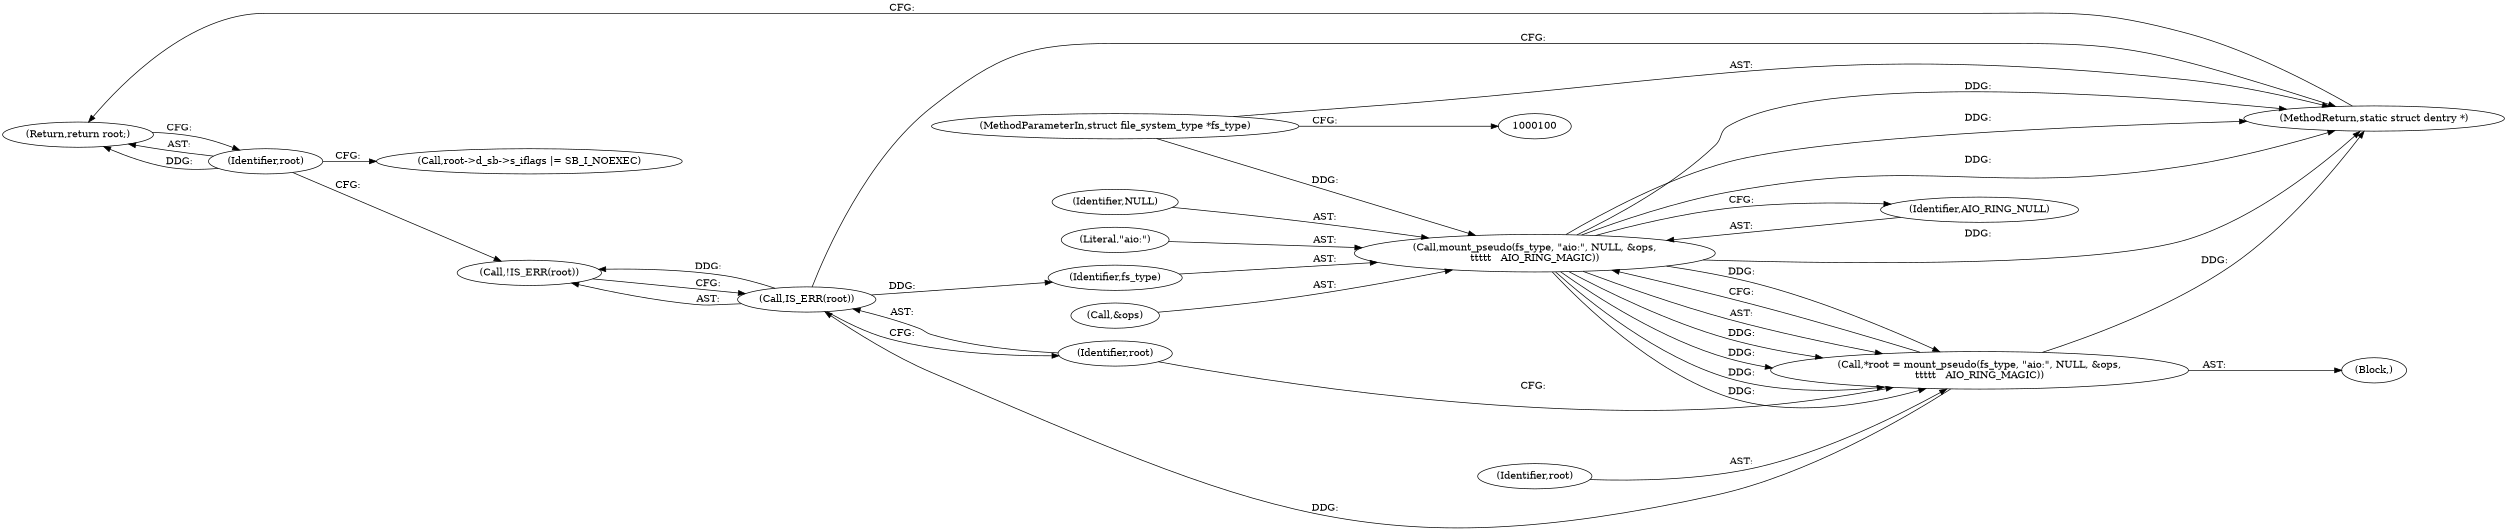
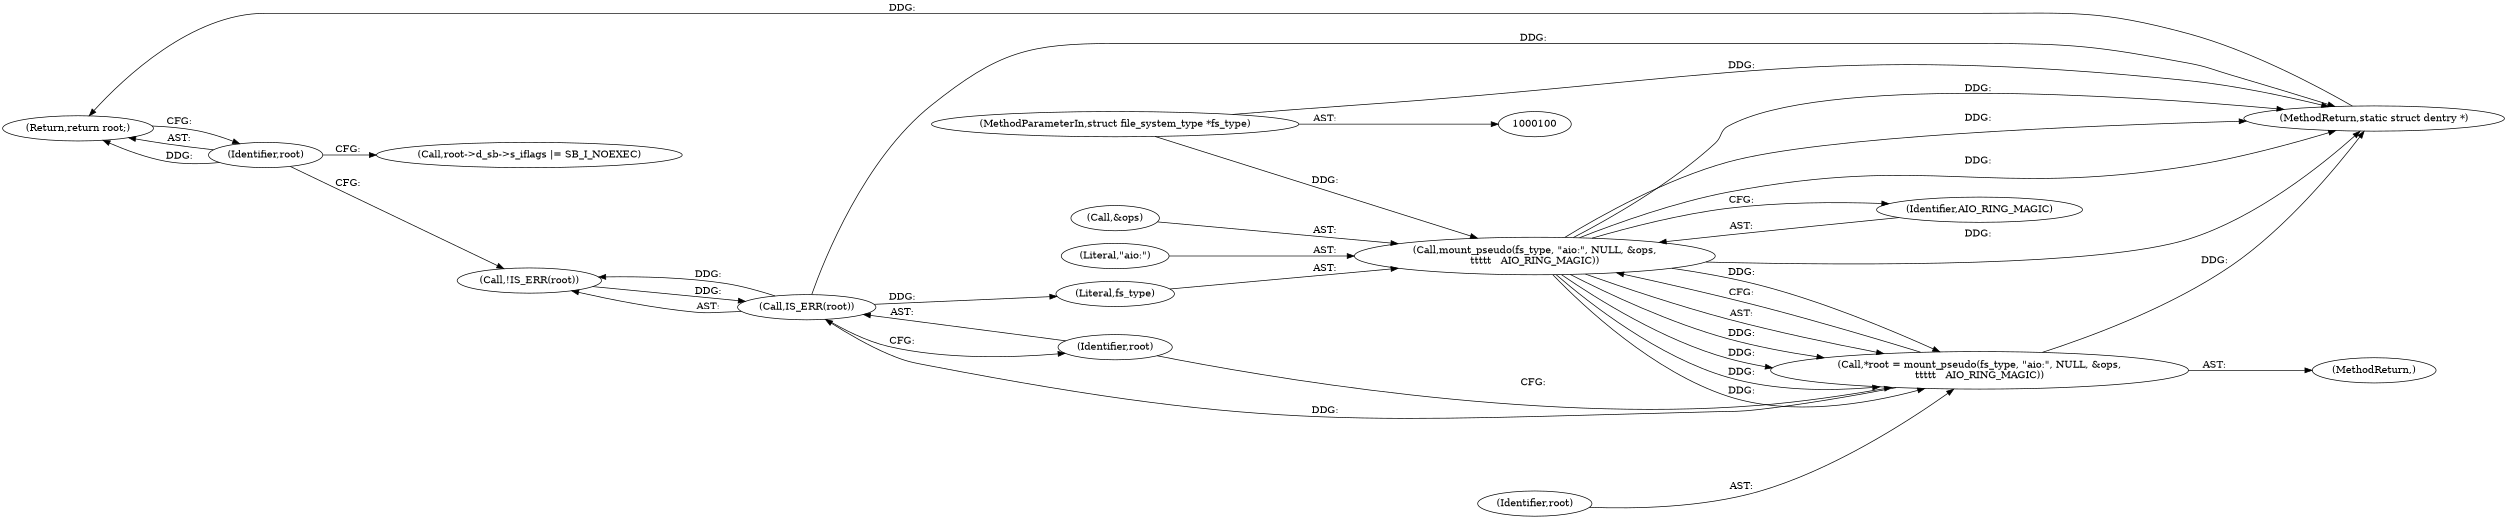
edge "(MethodReturn,static struct dentry *)" -> "(Return,return root;)": label "CFG: " -> "DDG: "
edge "(Call,IS_ERR(root))" -> "(MethodReturn,static struct dentry *)": label "CFG: " -> "DDG: "
edge "(MethodParameterIn,struct file_system_type *fs_type)" -> "(MethodReturn,static struct dentry *)": label "AST: " -> "DDG: "
edge "(MethodParameterIn,struct file_system_type *fs_type)" -> "1000100": label "CFG: " -> "AST: "
node "(Identifier,NULL)": removed
node "(Identifier,AIO_RING_NULL)": label "(Identifier,AIO_RING_NULL)" -> "(Identifier,AIO_RING_MAGIC)"
node "(Identifier,fs_type)": label "(Identifier,fs_type)" -> "(Literal,fs_type)"
edge "(Call,!IS_ERR(root))" -> "(Call,IS_ERR(root))": label "CFG: " -> "DDG: "
node "(Block,)": label "(Block,)" -> "(MethodReturn,)"
